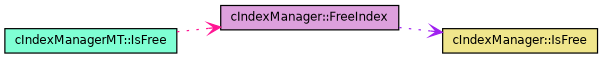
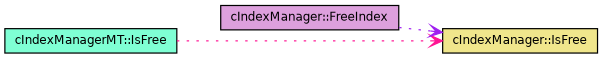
edge "cIndexManagerMT::IsFree" -> "cIndexManager::FreeIndex": now "cIndexManagerMT::IsFree" -> "cIndexManager::IsFree"
